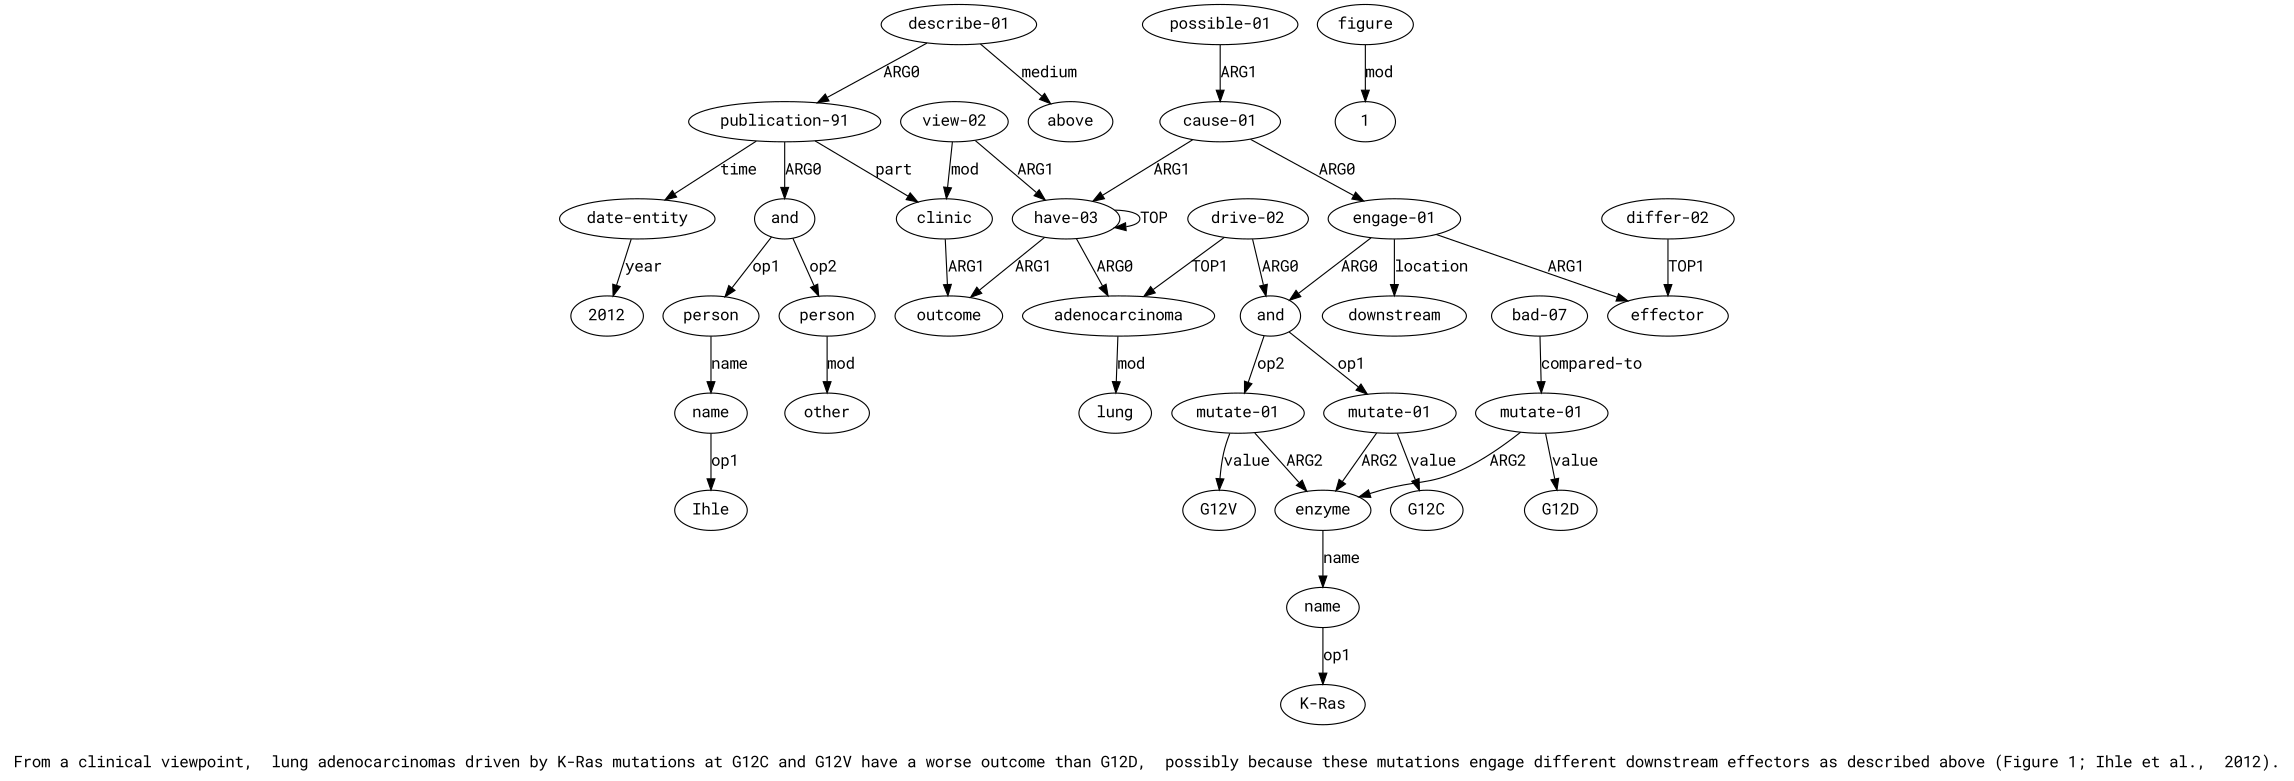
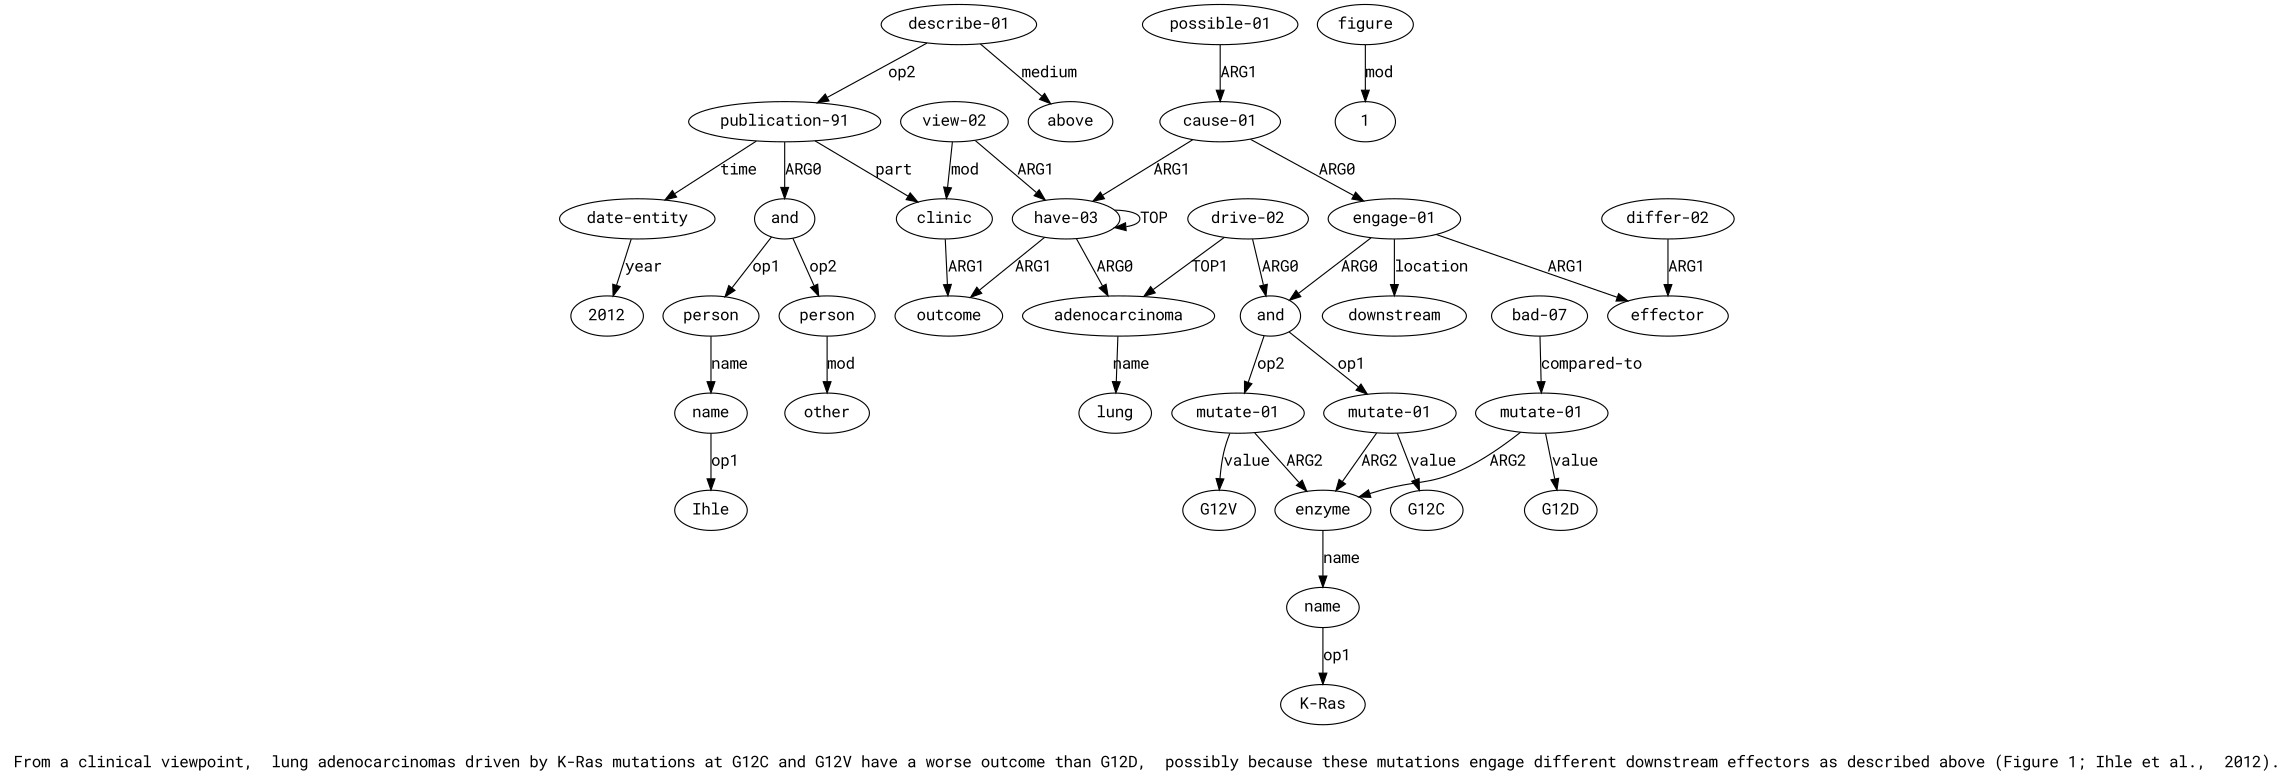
edge "describe-01" -> "publication-91": label "ARG0" -> "op2"
edge "differ-02" -> "effector": label "TOP1" -> "ARG1"
edge "adenocarcinoma" -> "lung": label "mod" -> "name"
